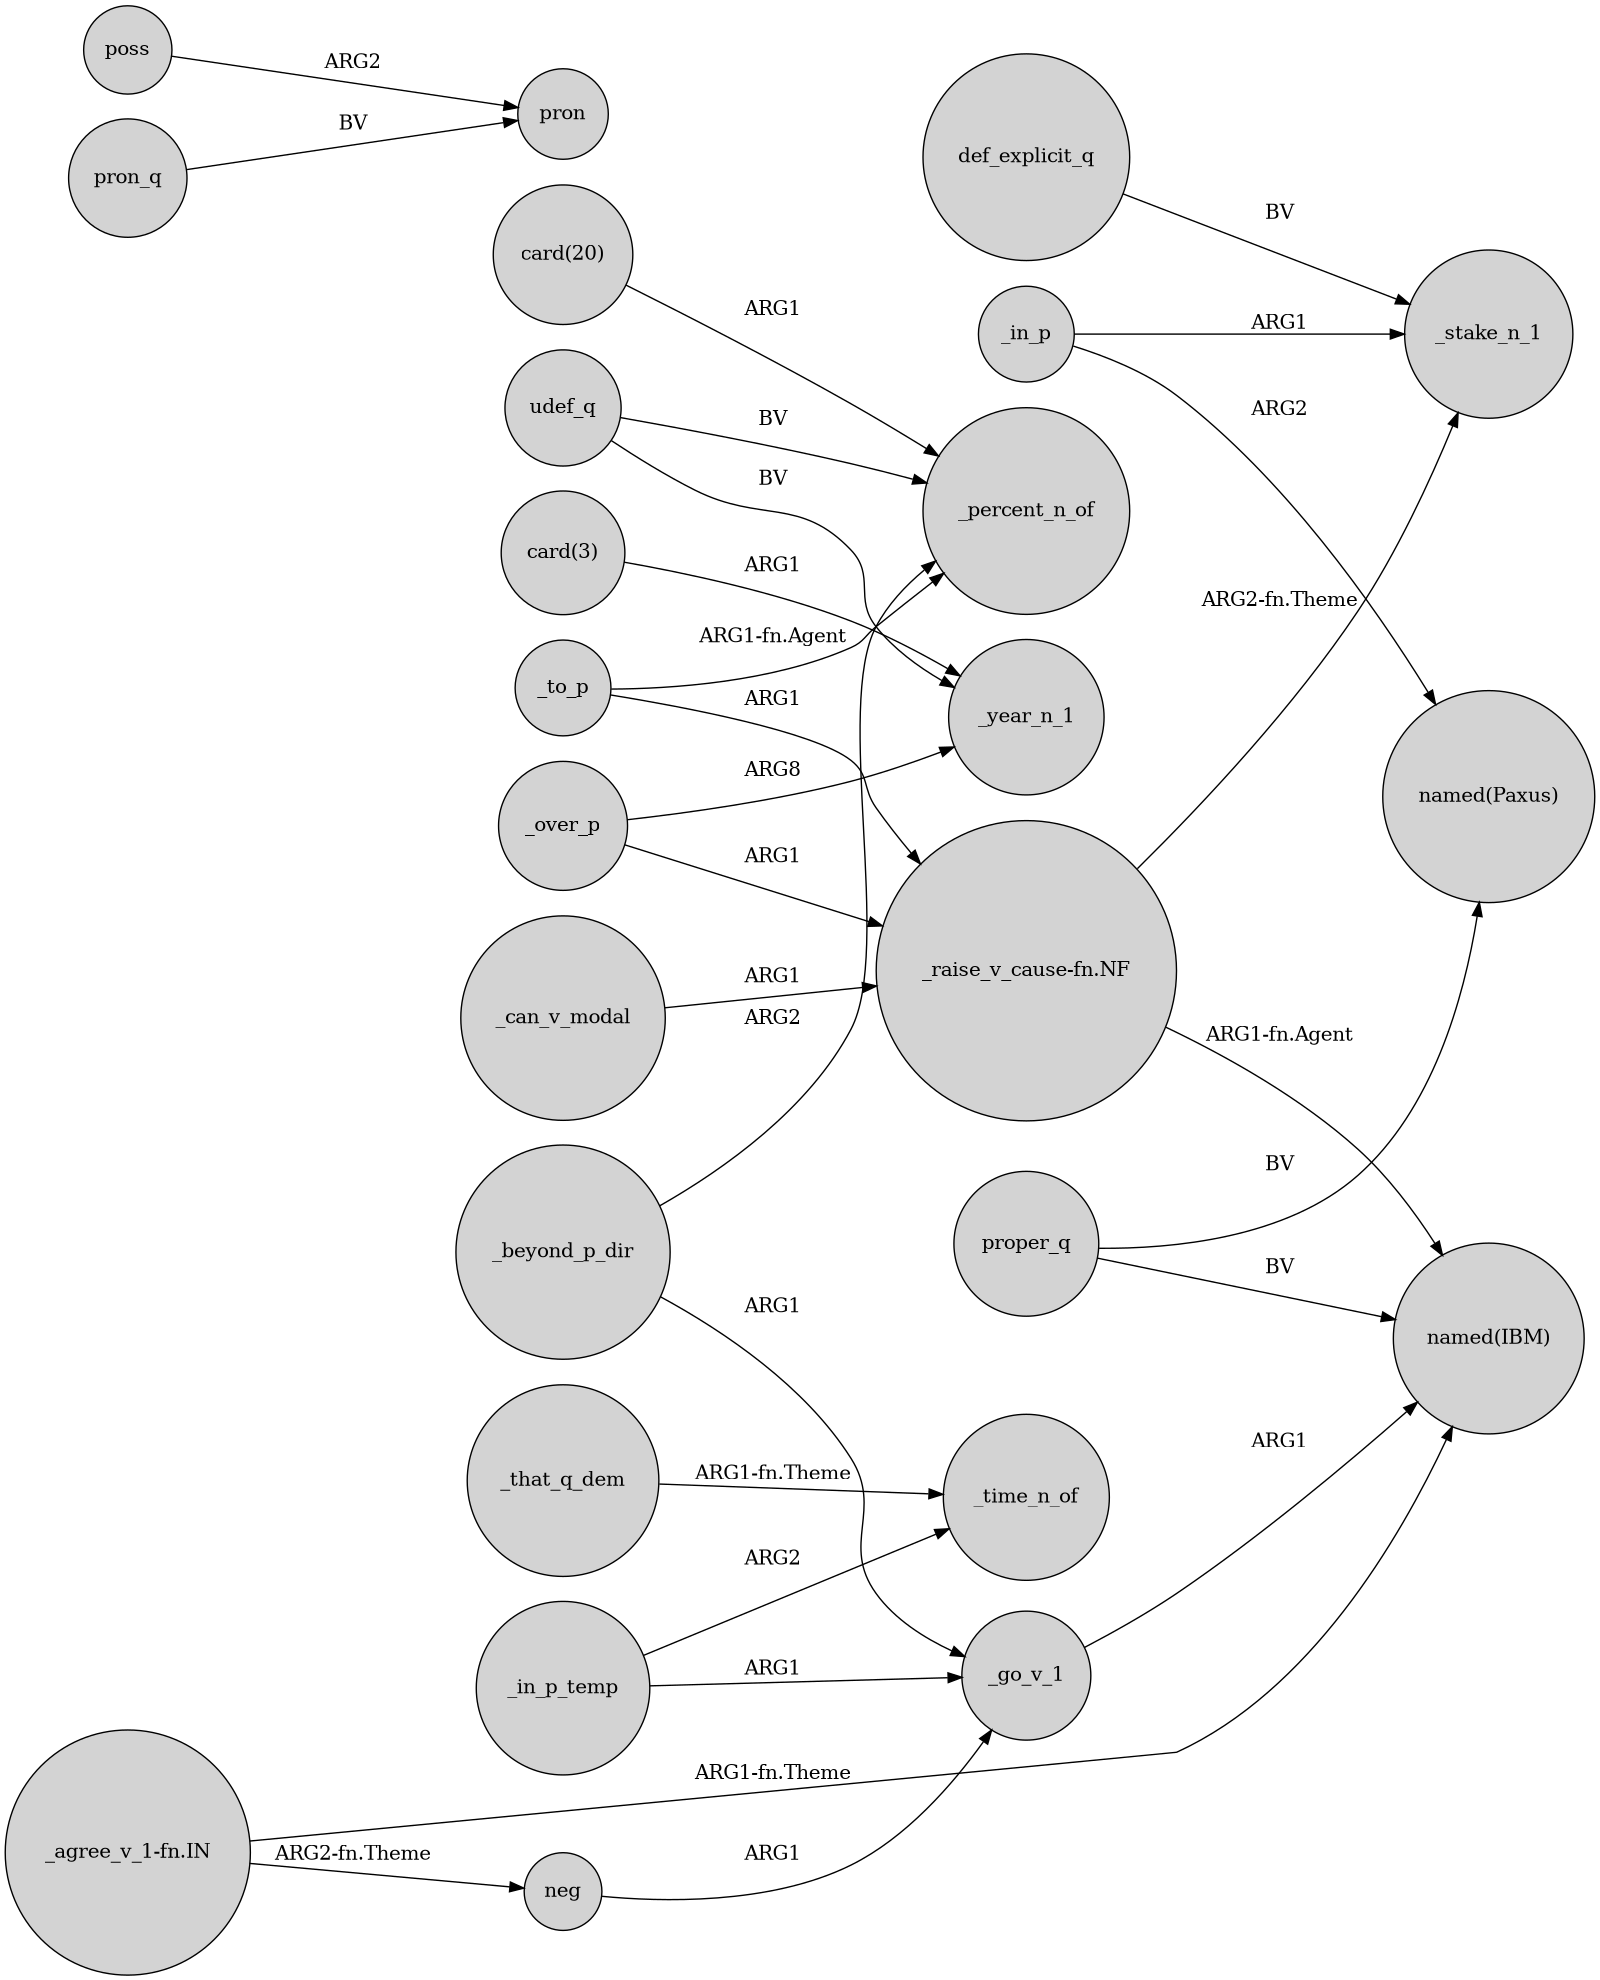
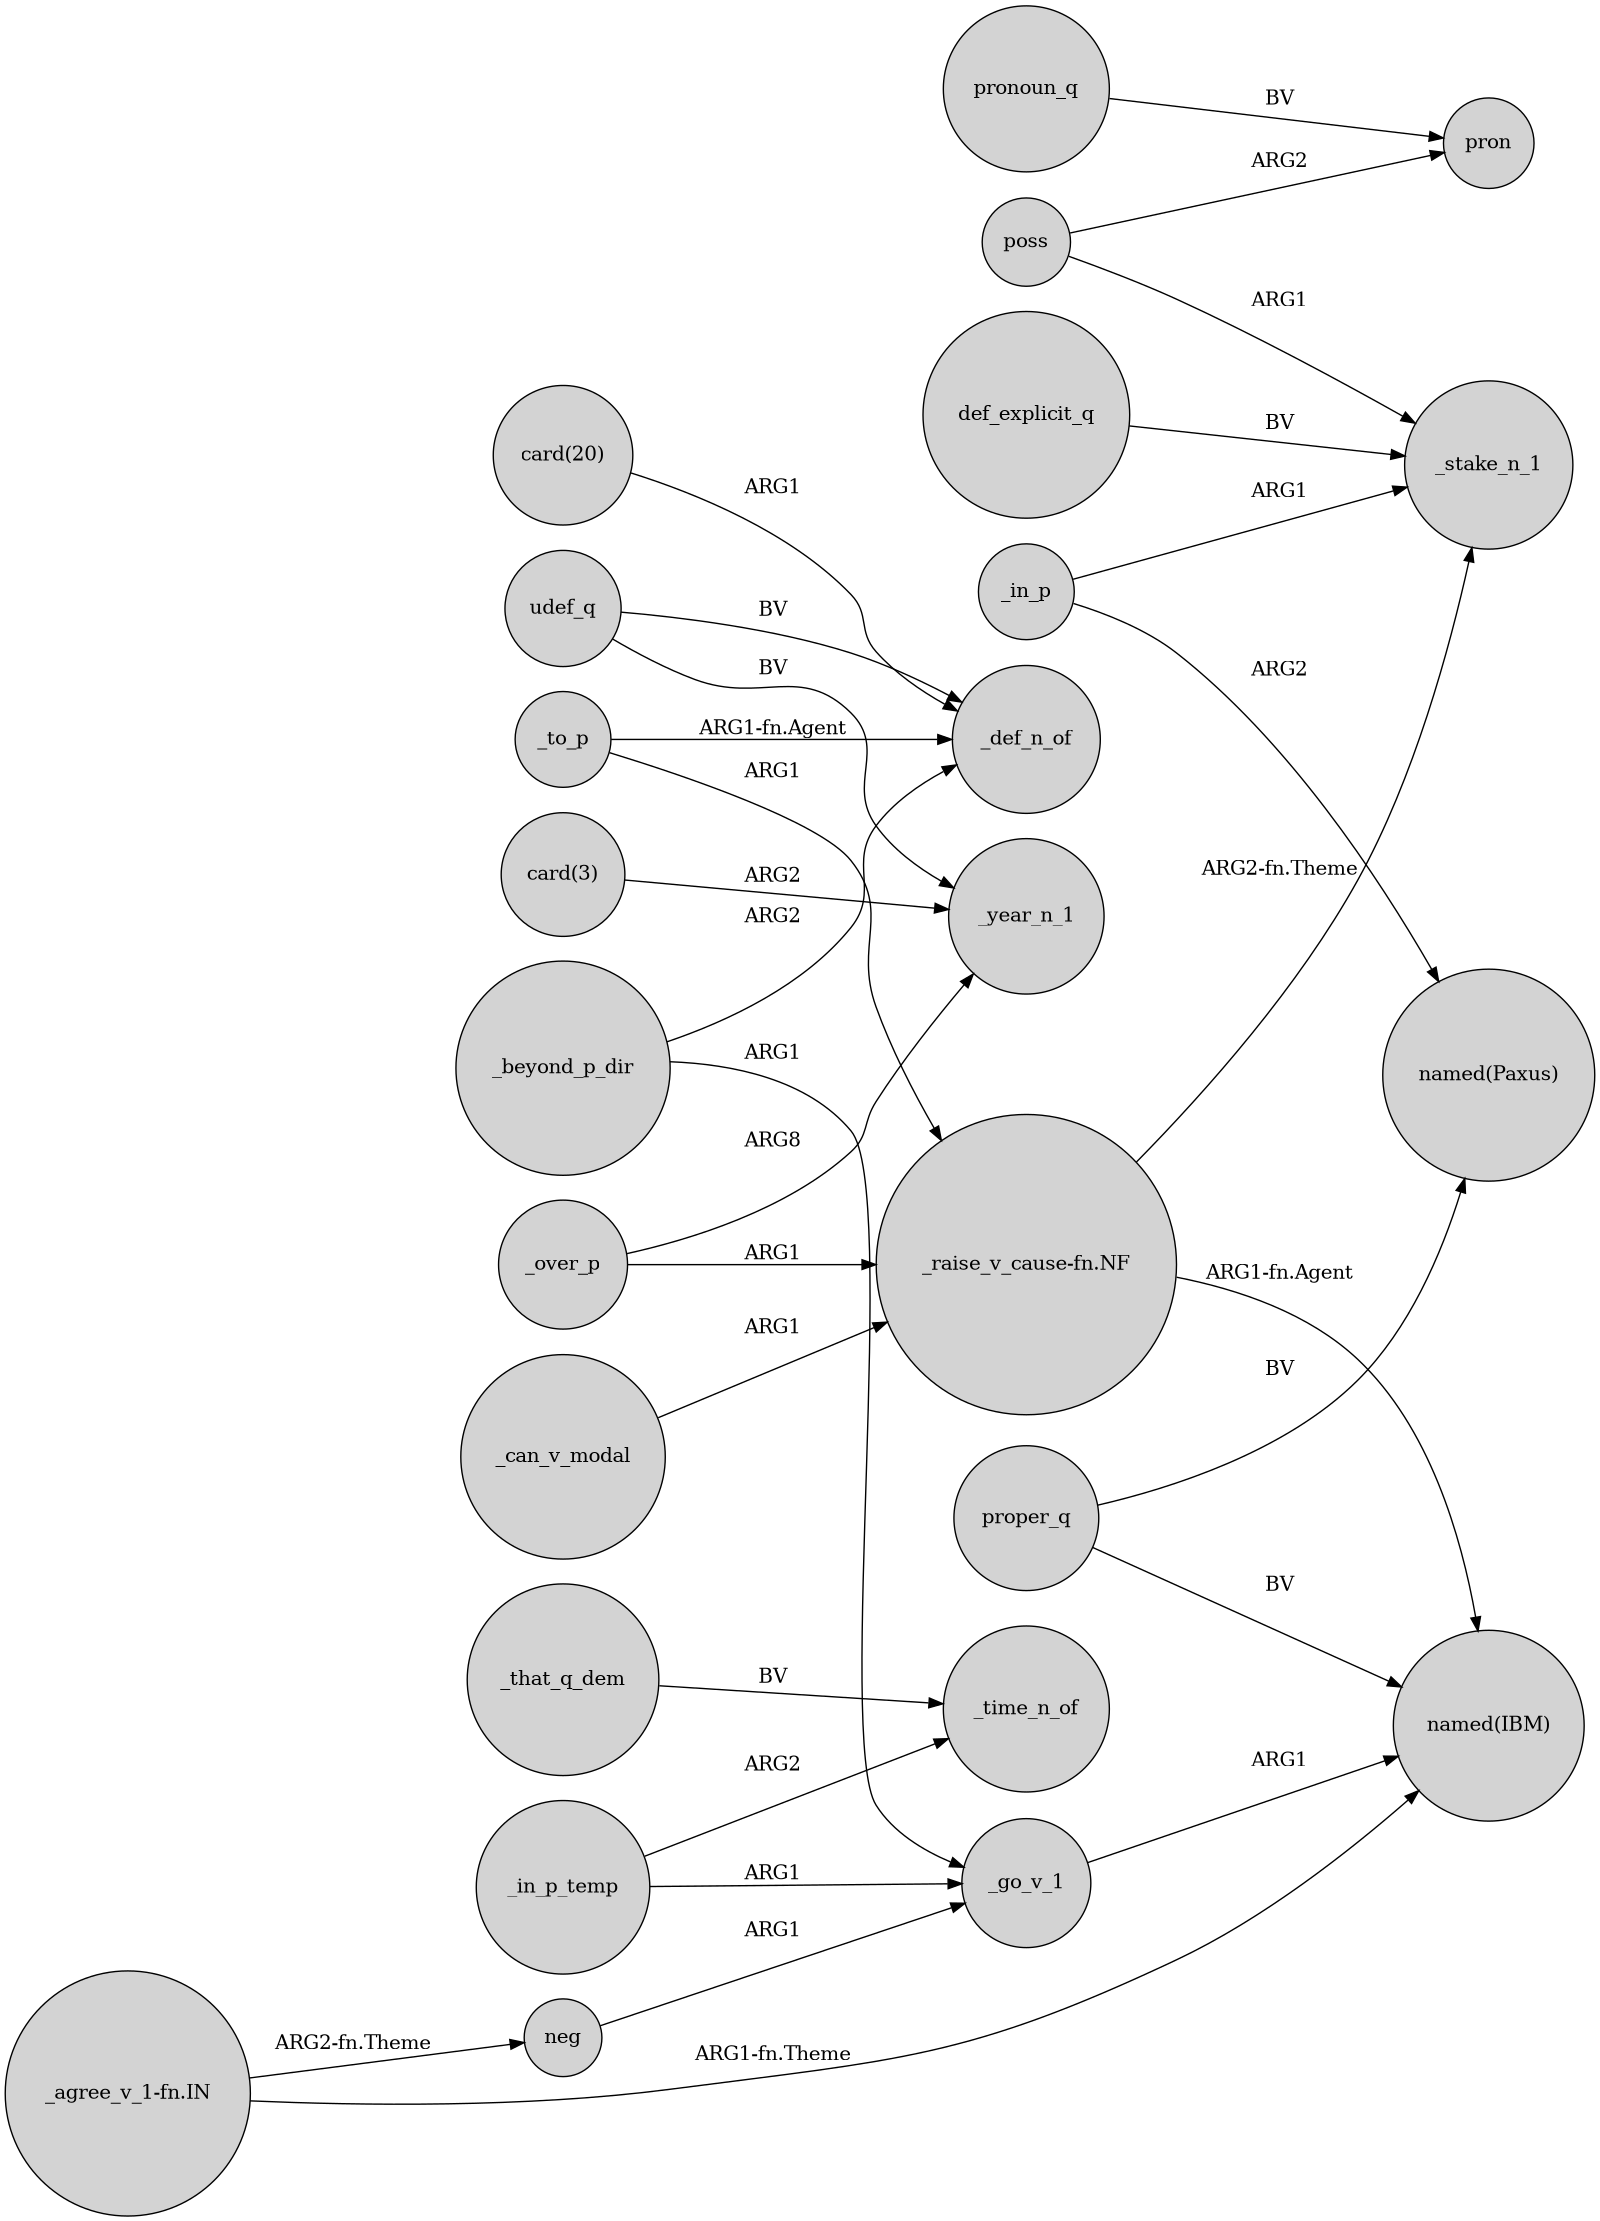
node "pron_q": label "pron_q" -> "pronoun_q"
edge "poss" -> "_stake_n_1": added, label "ARG1"
node "_percent_n_of": label "_percent_n_of" -> "_def_n_of"
edge "card(3)" -> "_year_n_1": label "ARG1" -> "ARG2"
edge "_that_q_dem" -> "_time_n_of": label "ARG1-fn.Theme" -> "BV"
